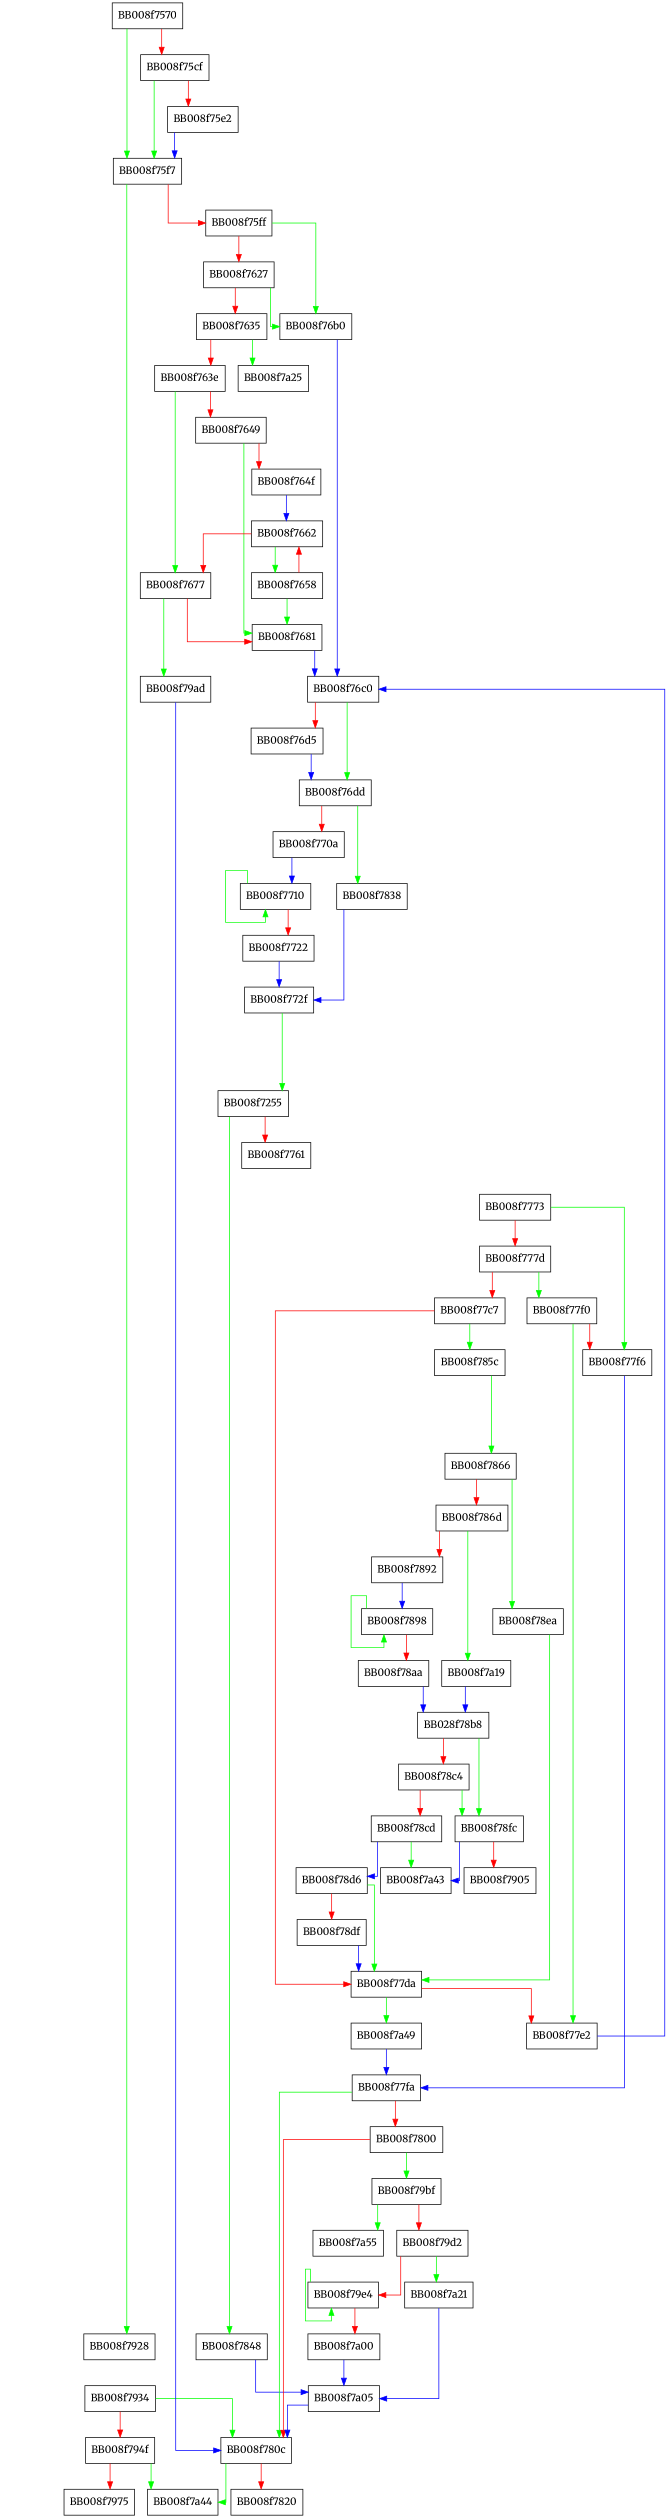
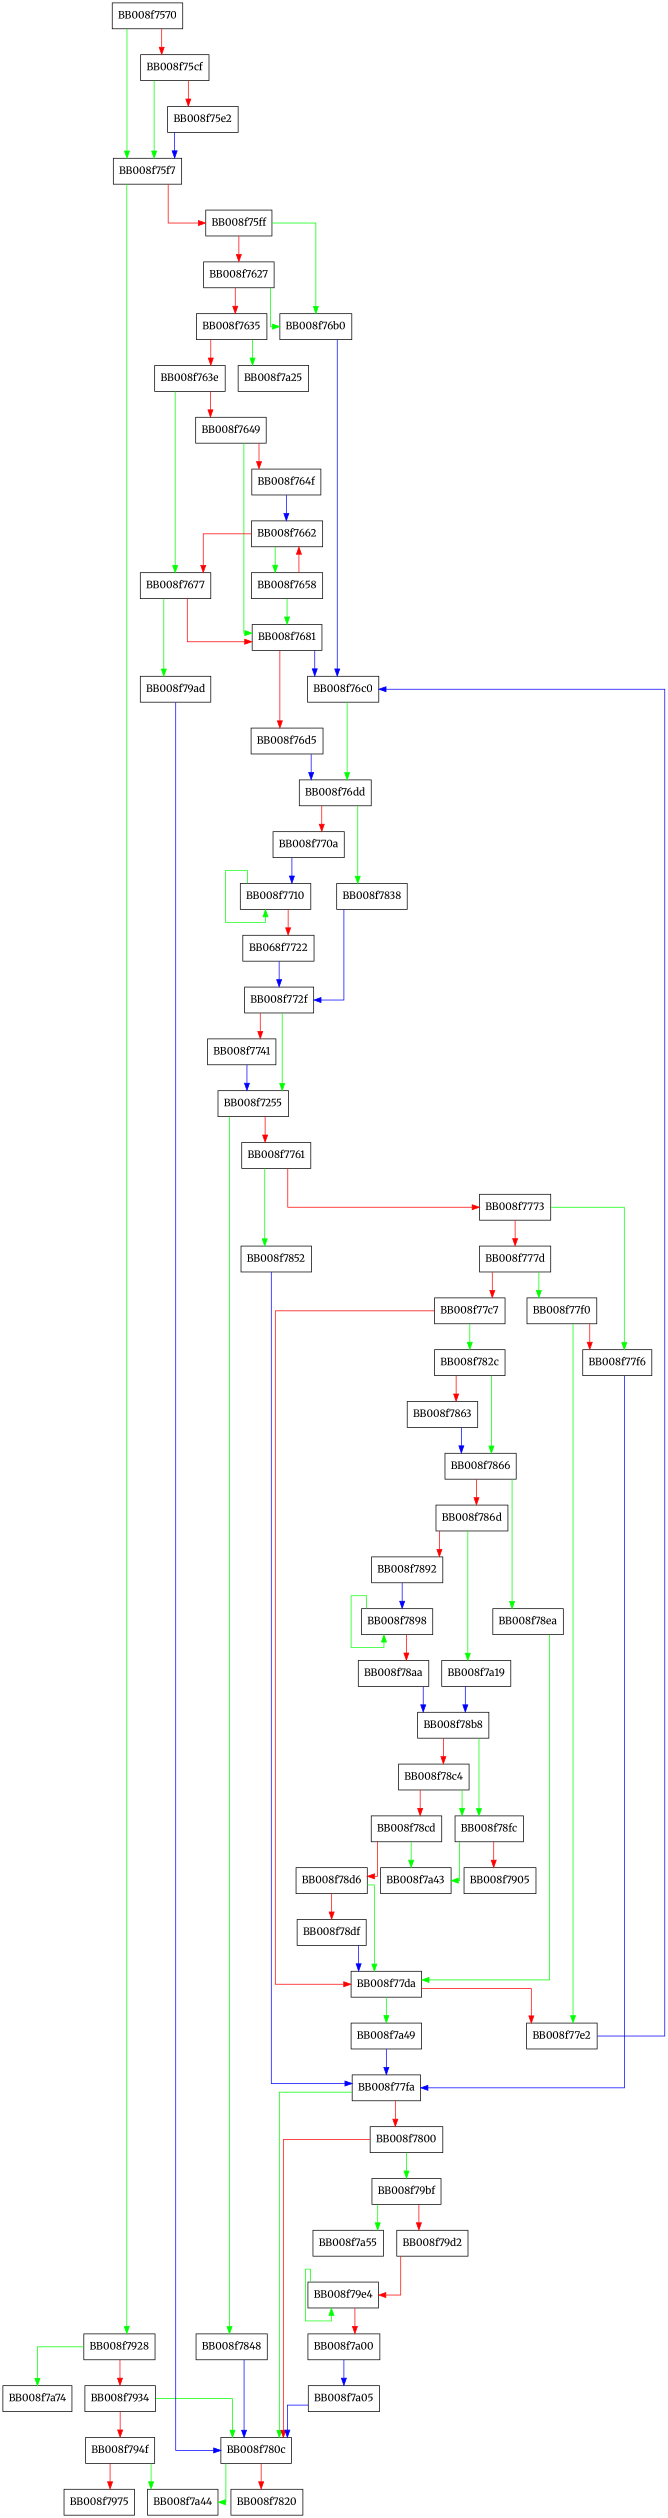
edge "BB008f76c0" -> "BB008f76d5": now "BB008f7681" -> "BB008f76d5"
node "BB008f7722": label "BB008f7722" -> "BB068f7722"
node "BB008f7741": added
edge "BB008f7761" -> "BB008f7773": added
node "BB008f7852": added
node "BB008f785c": label "BB008f785c" -> "BB008f782c"
node "BB008f7863": added
node "BB028f78b8": label "BB028f78b8" -> "BB008f78b8"
edge "BB008f78cd" -> "BB008f78d6": color blue -> red
edge "BB008f78fc" -> "BB008f7a43": color blue -> green
node "BB008f7a21": removed
edge "BB008f7928" -> "BB008f7934": added
edge "BB008f7848" -> "BB008f7a05": now "BB008f7848" -> "BB008f780c"
node "BB008f7a74": added
